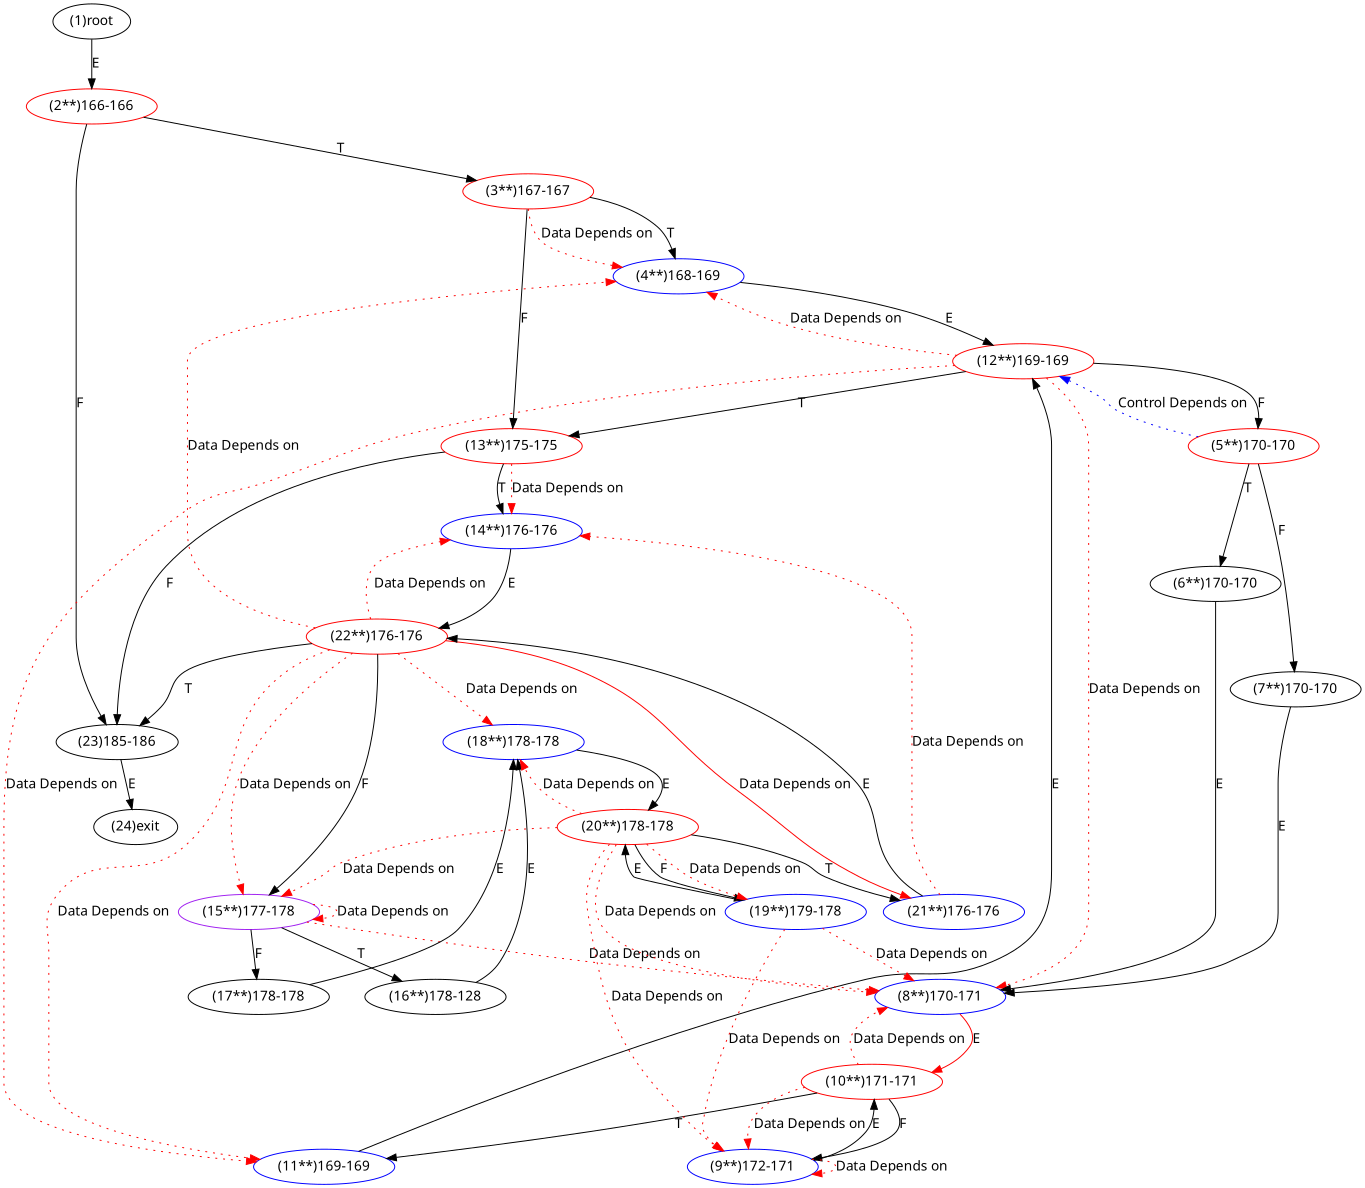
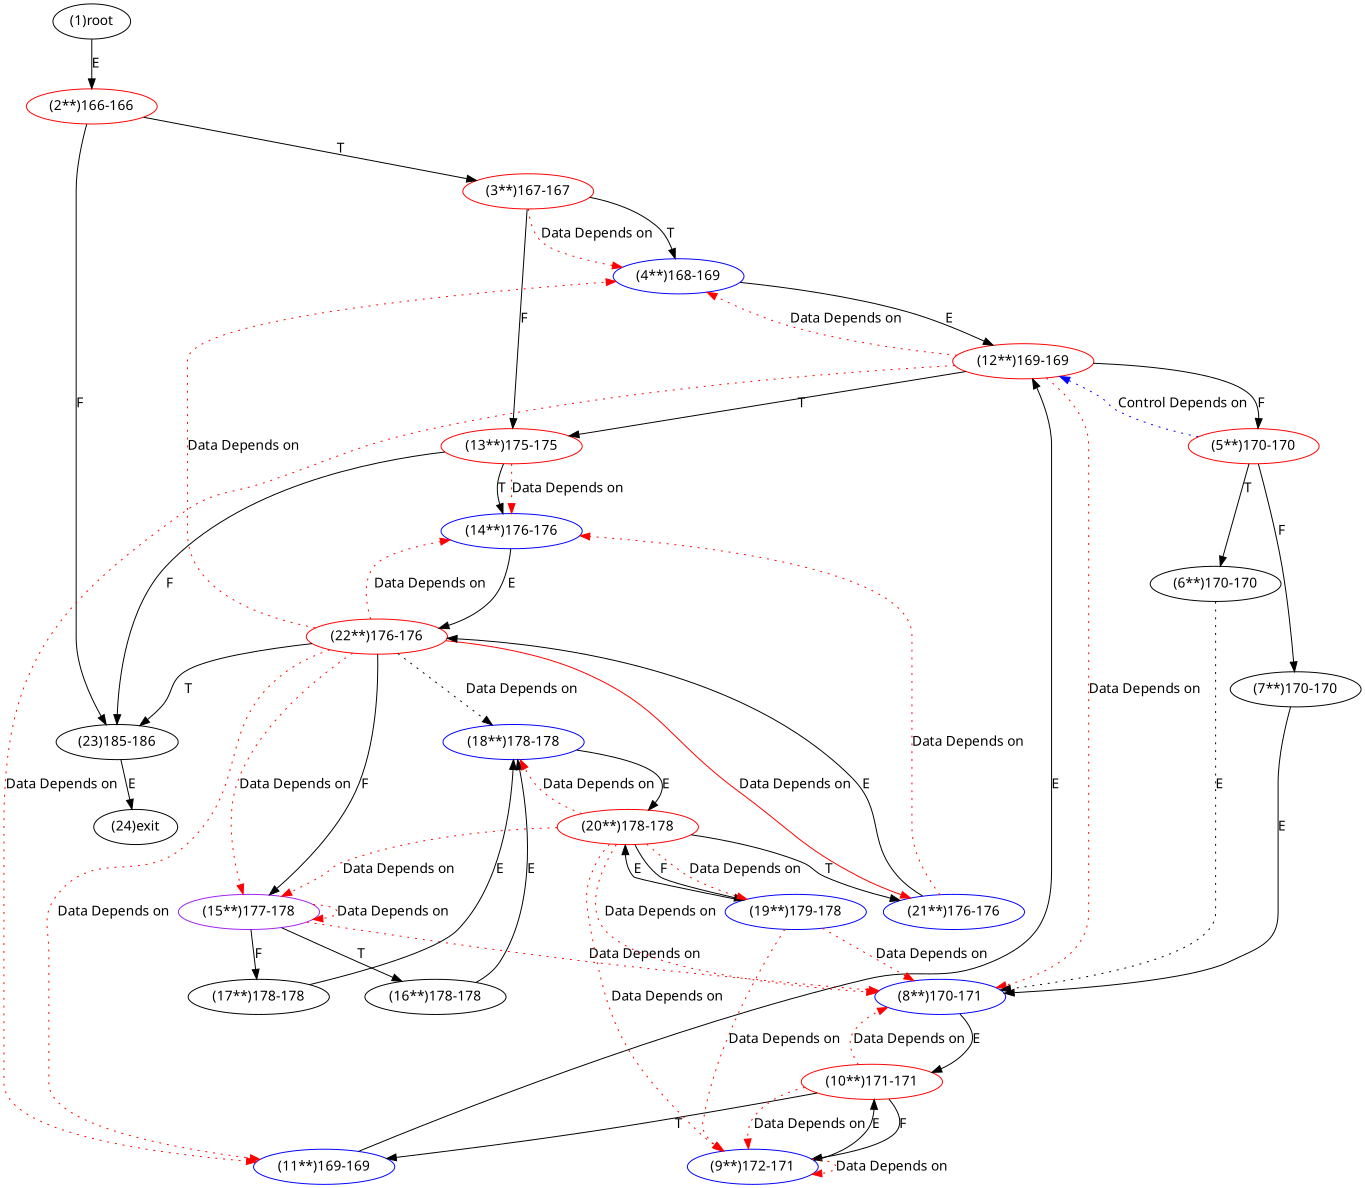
edge "(22**)176-176" -> "(18**)178-178": color red -> black
edge "(6**)170-170" -> "(8**)170-171": style solid -> dotted
node "(16**)178-128": label "(16**)178-128" -> "(16**)178-178"
edge "(8**)170-171" -> "(10**)171-171": color red -> black
